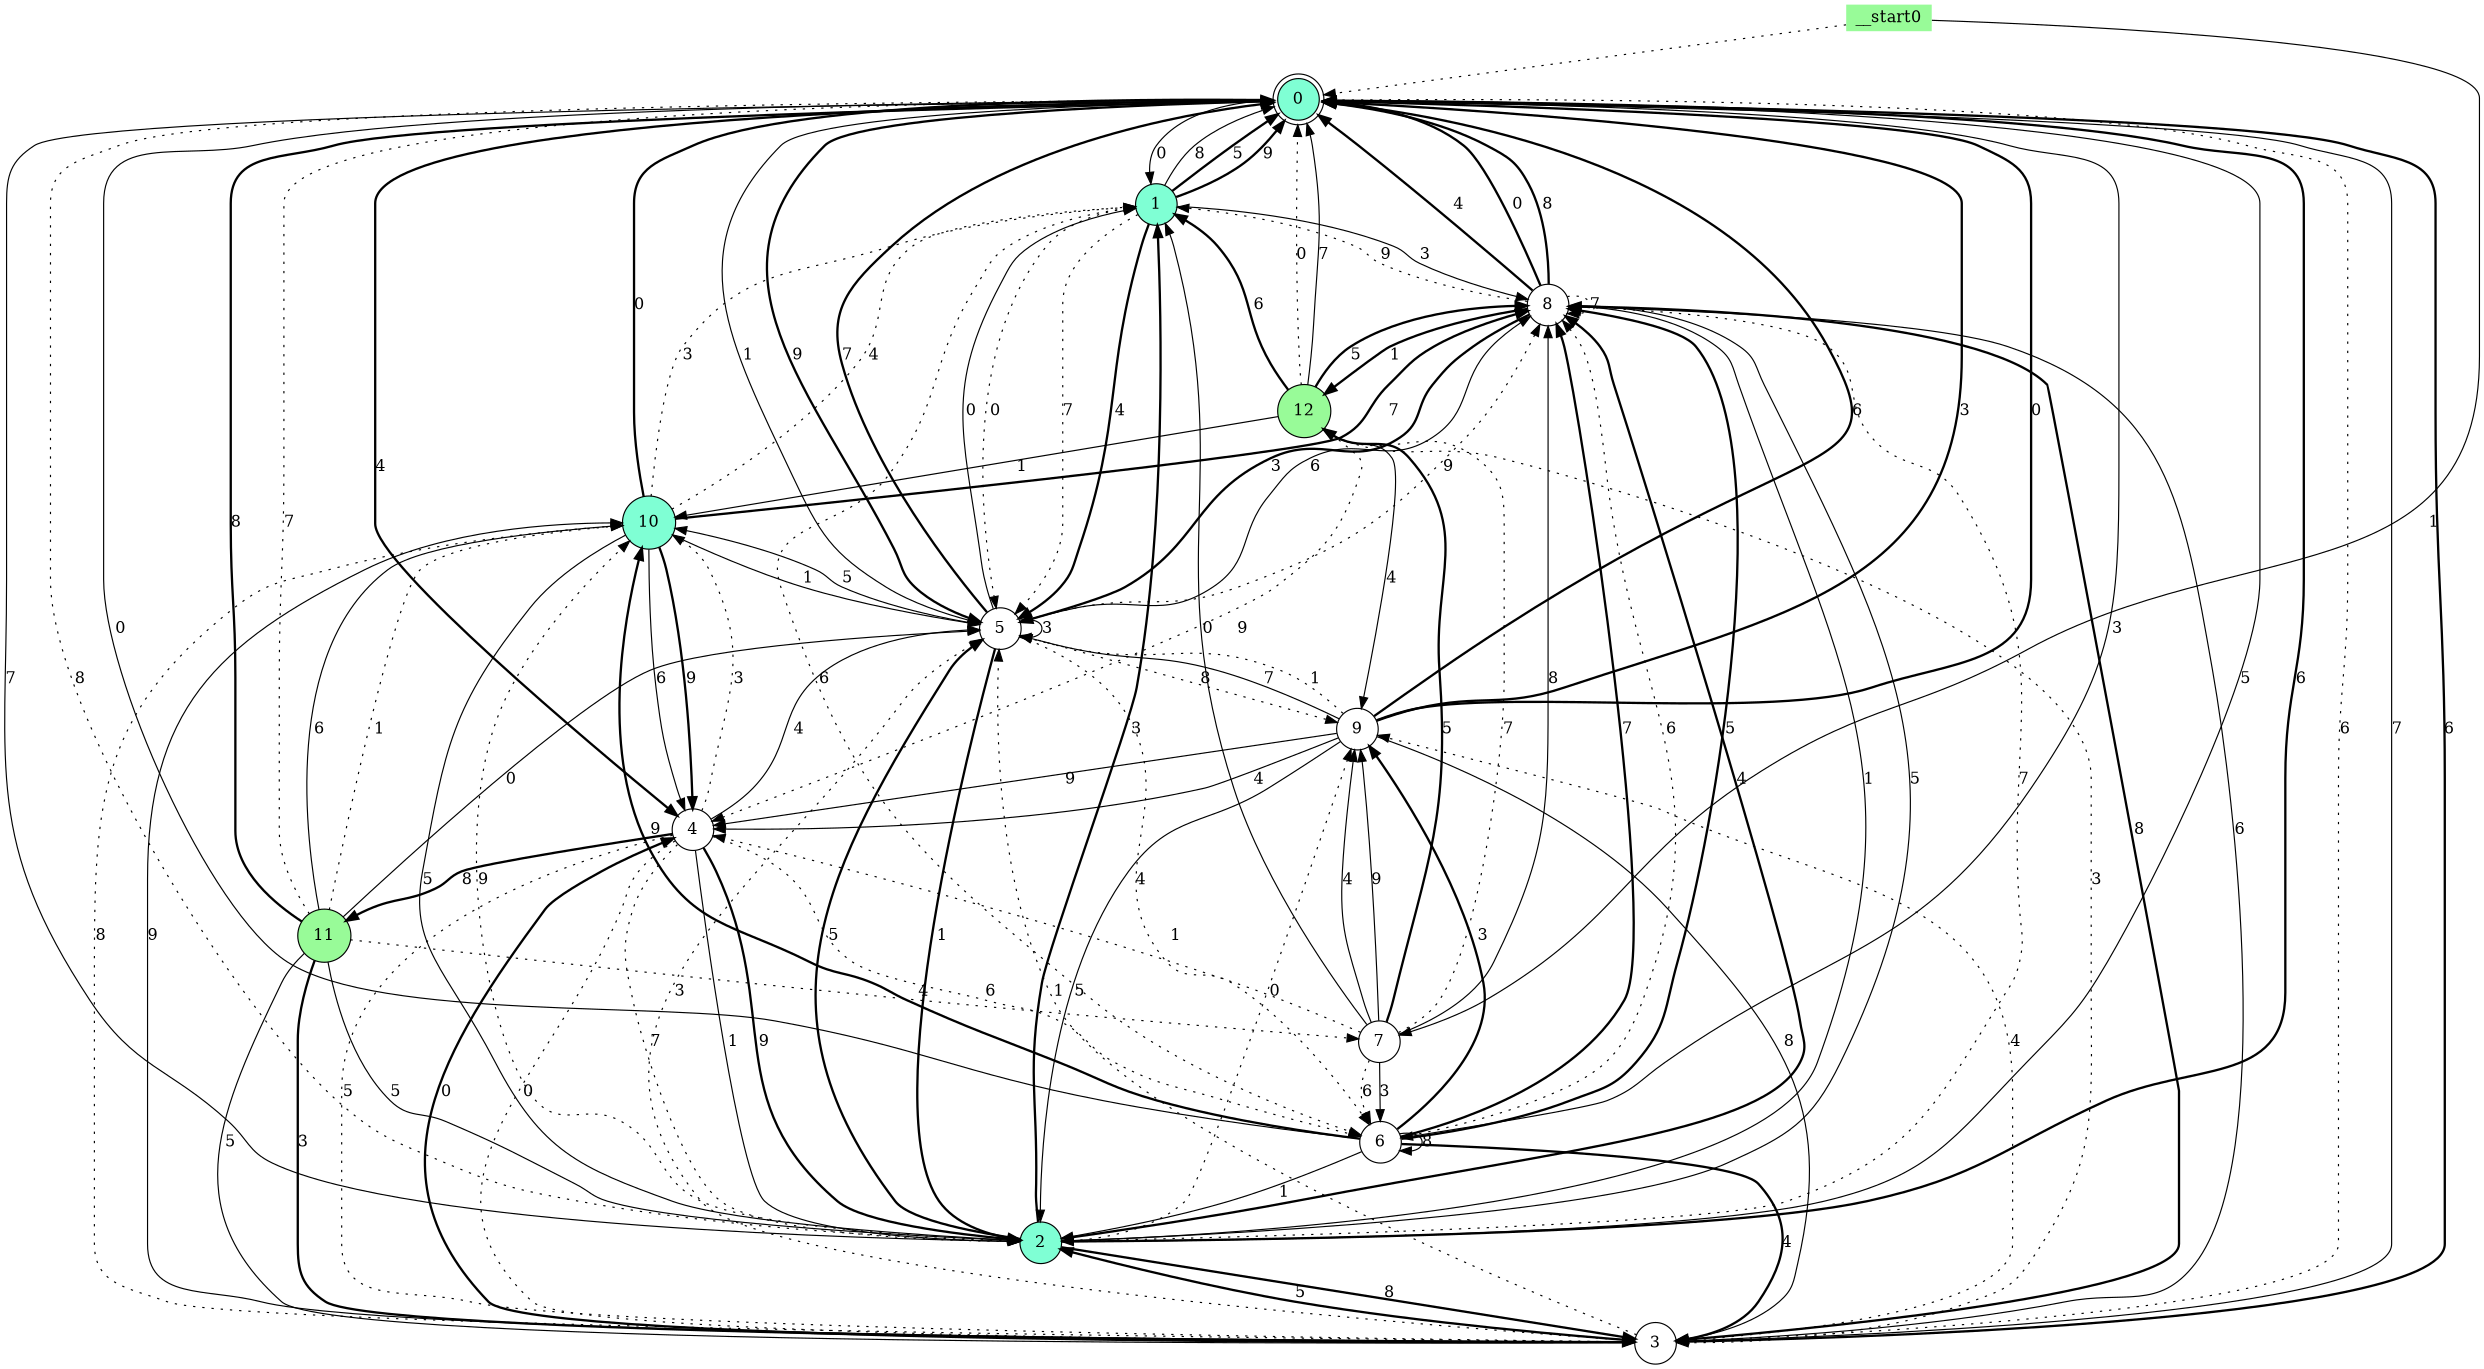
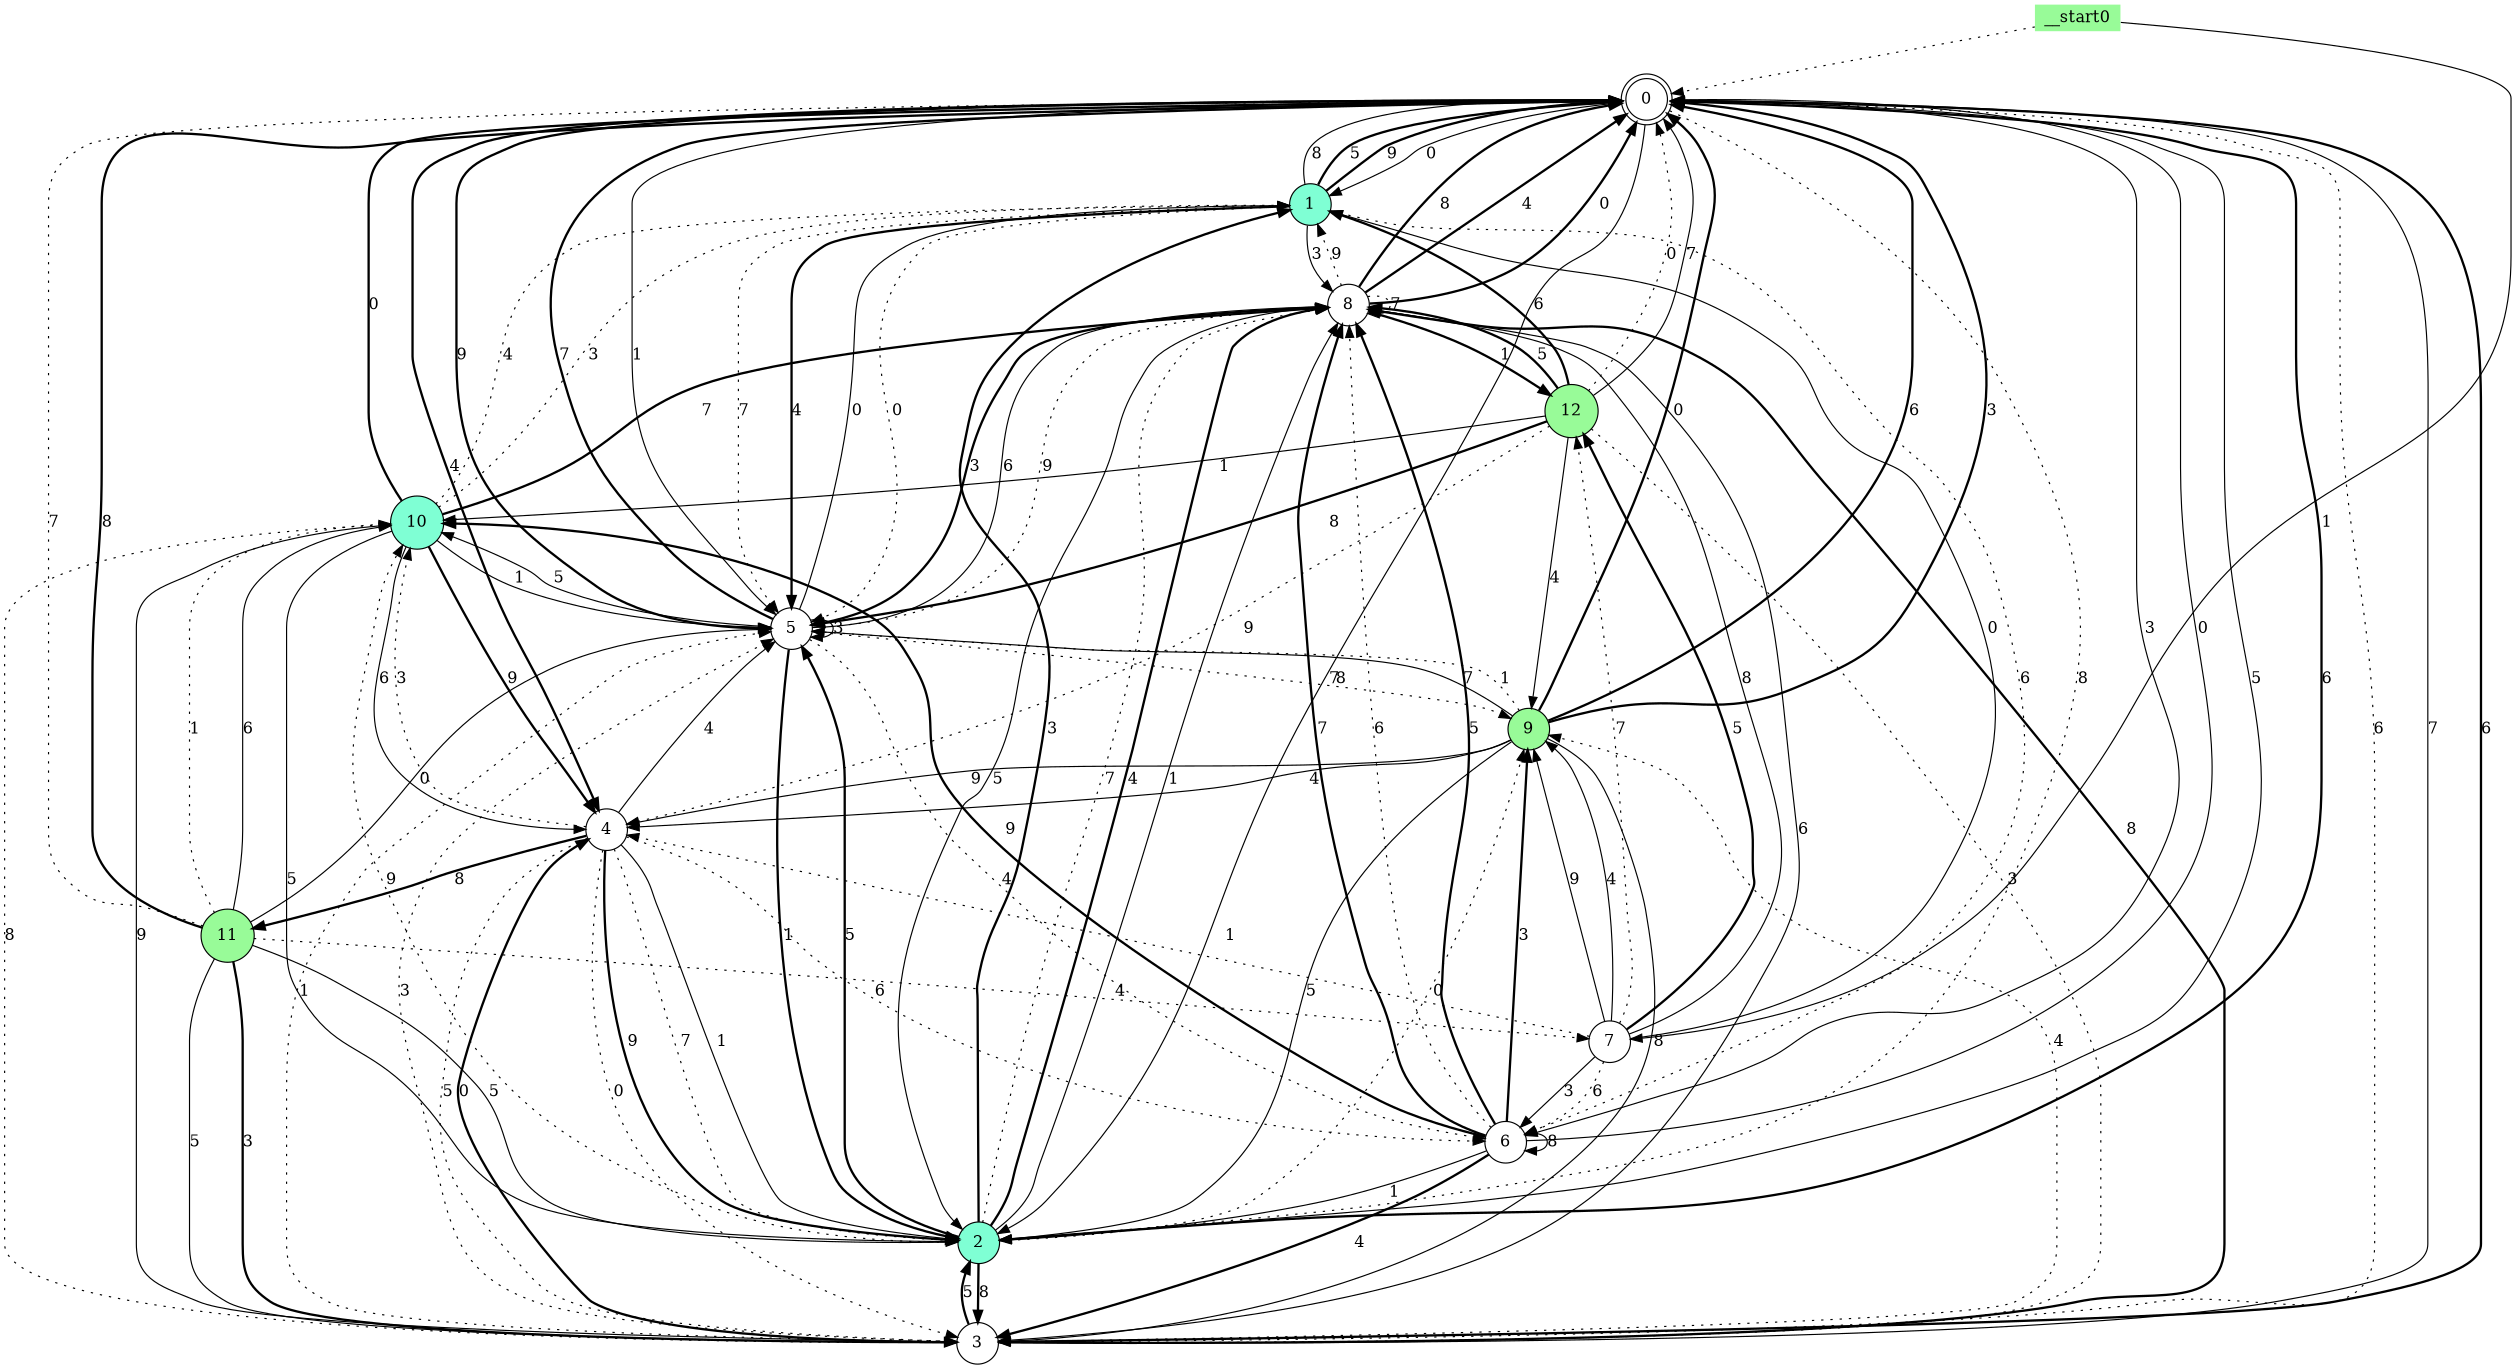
node "0": fillcolor aquamarine -> white
edge "12" -> "5": added, label "8"
node "9": fillcolor white -> palegreen
